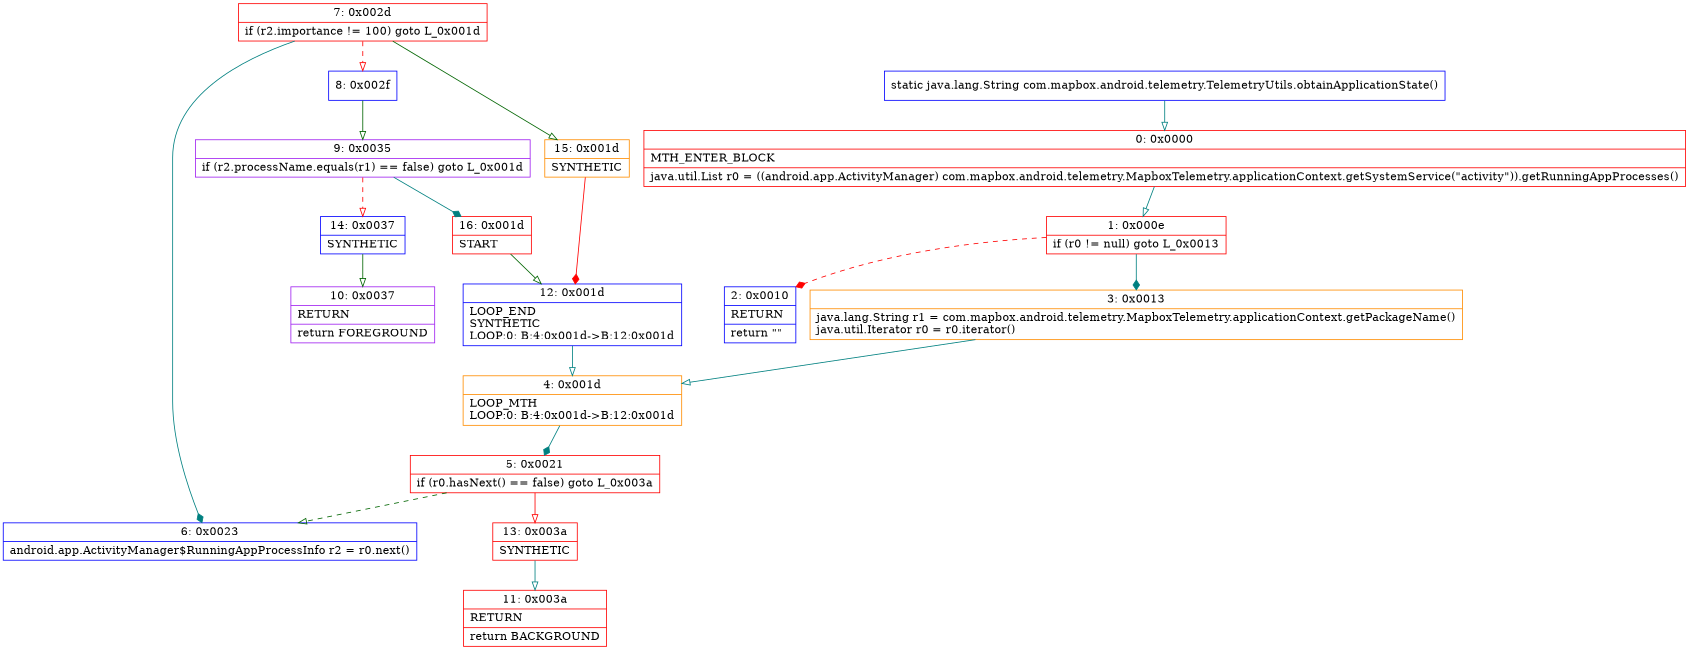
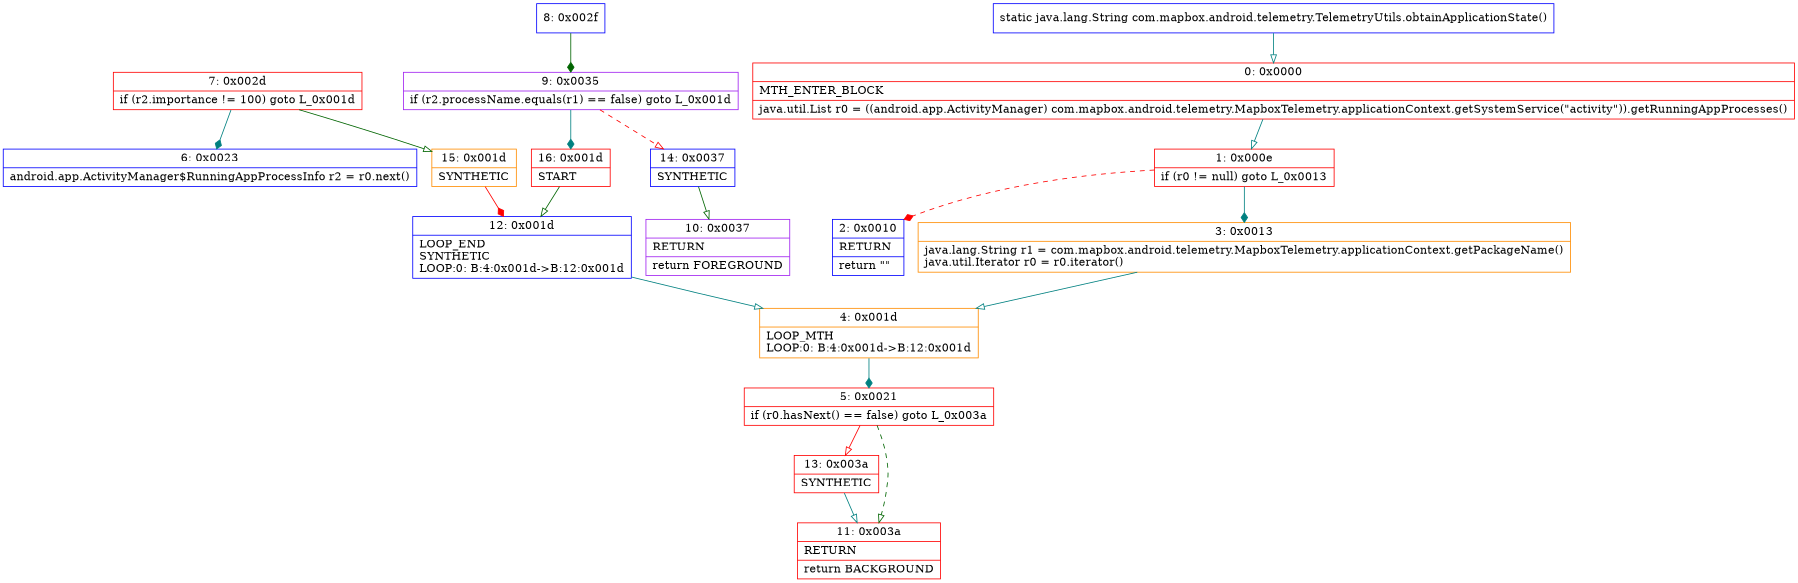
edge "7: 0x002d" -> "8: 0x002f": removed
edge "8: 0x002f" -> "9: 0x0035": arrowhead onormal -> diamond
edge "5: 0x0021" -> "6: 0x0023": now "5: 0x0021" -> "11: 0x003a"
